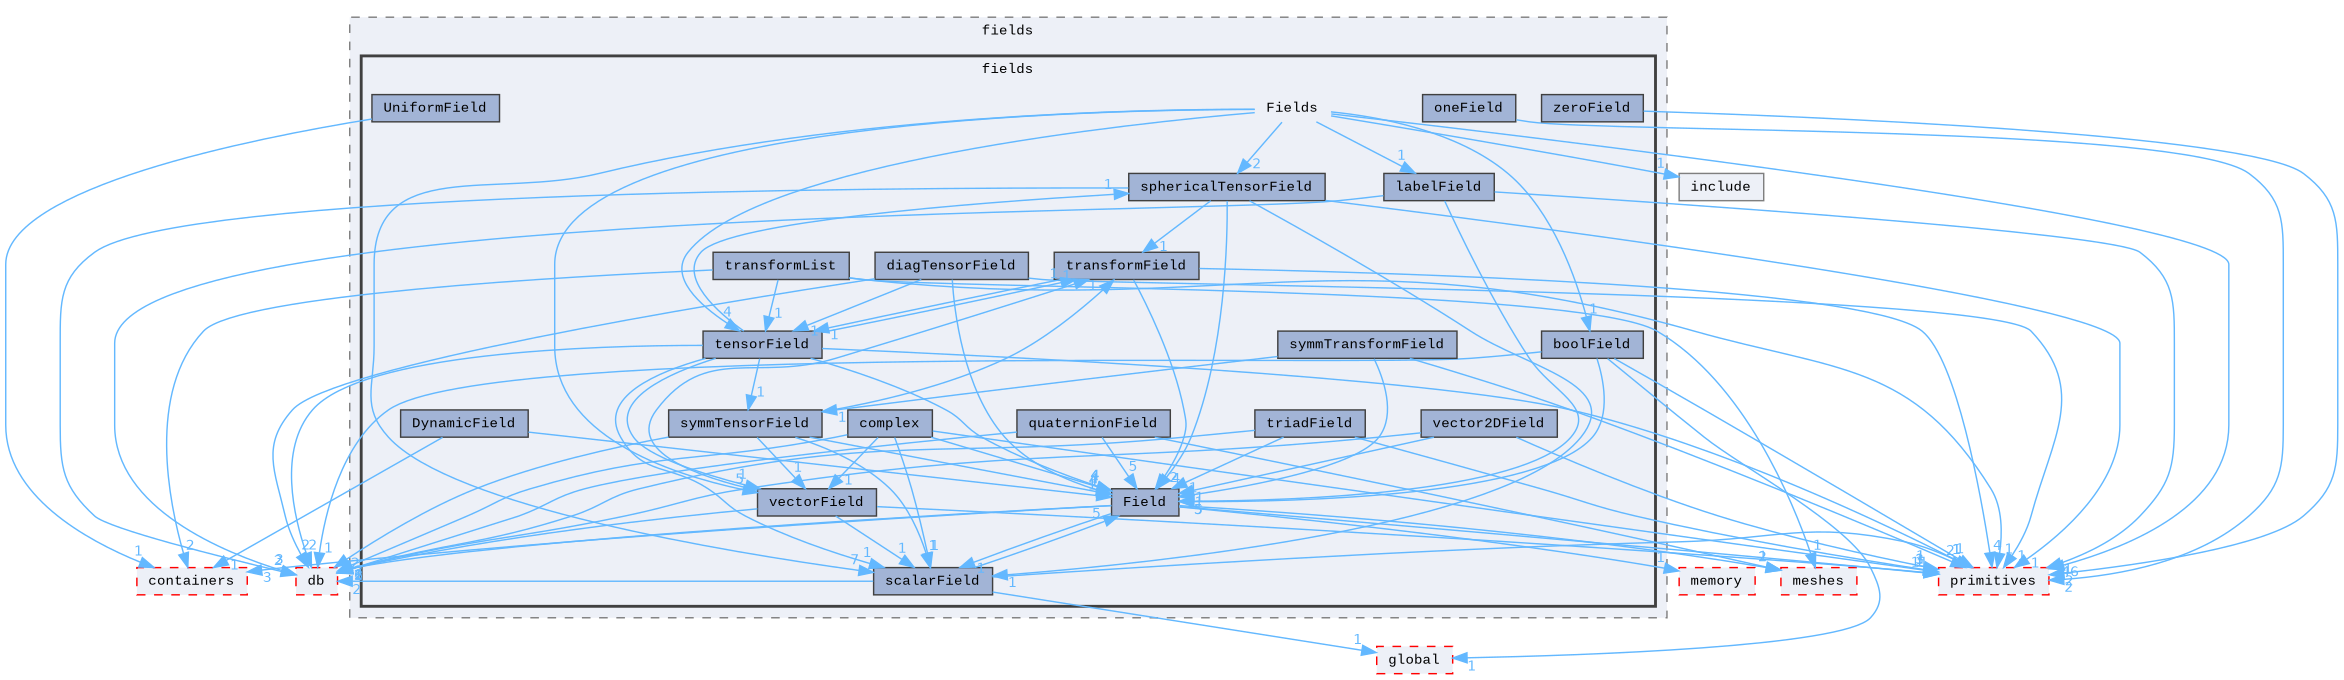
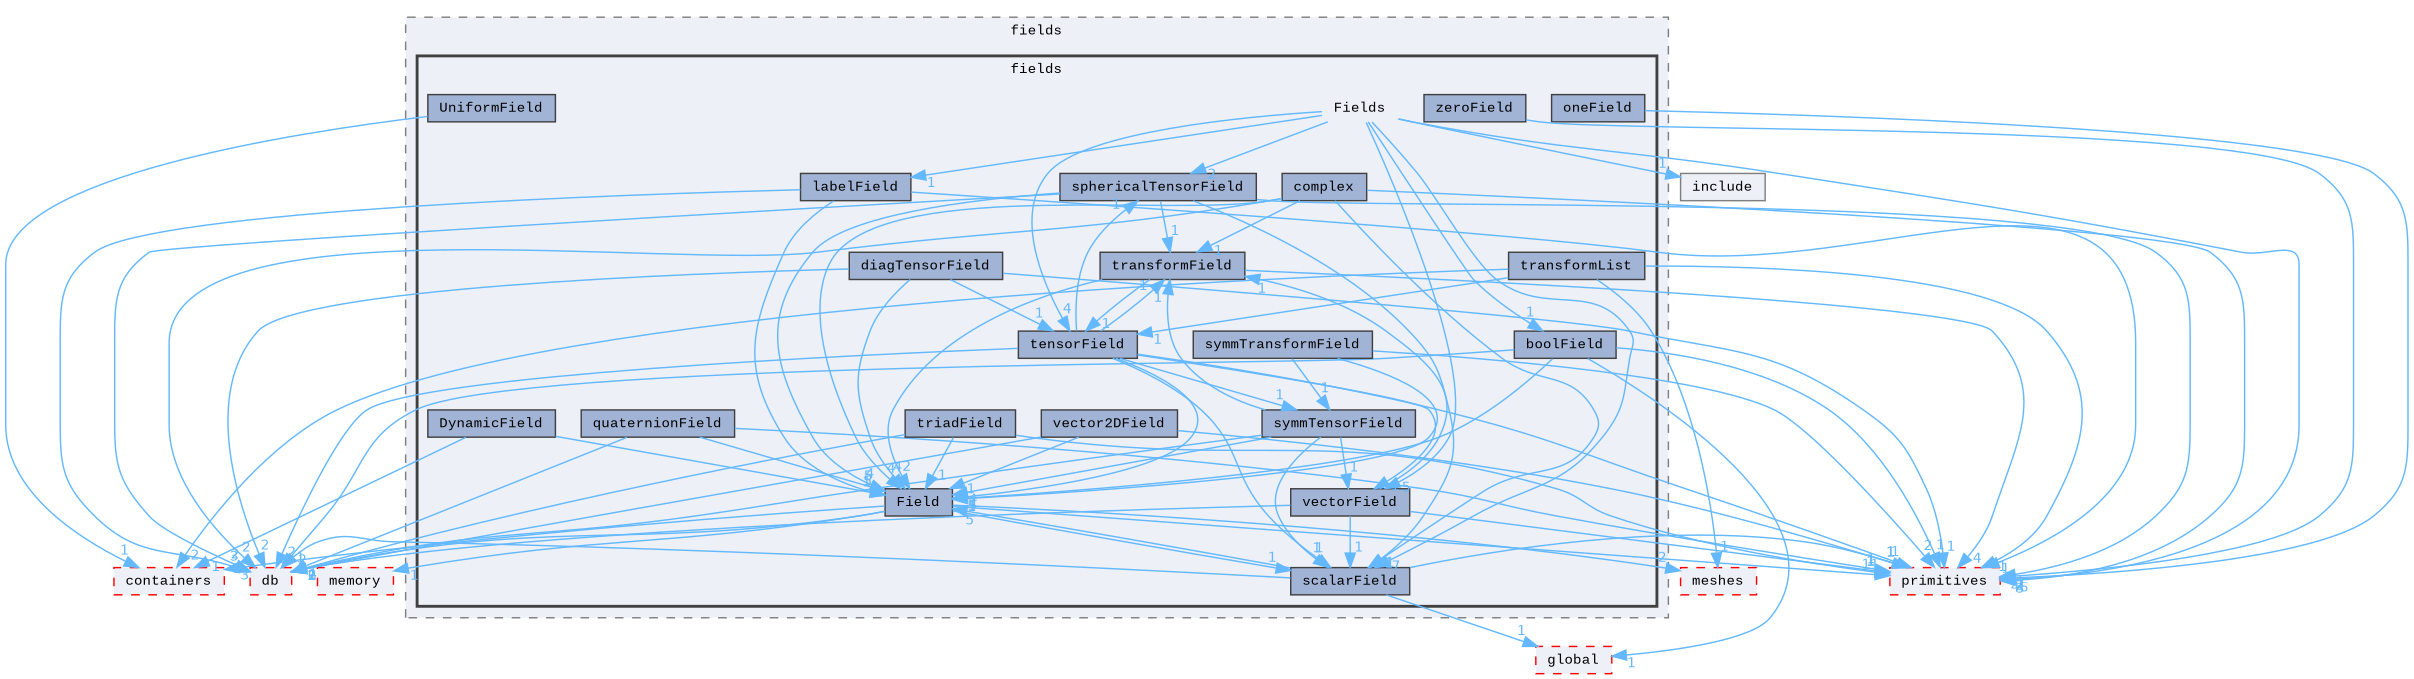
edge "complex" -> "vectorField": now "complex" -> "transformField"
edge "quaternionField" -> "meshes": now "quaternionField" -> "primitives"
